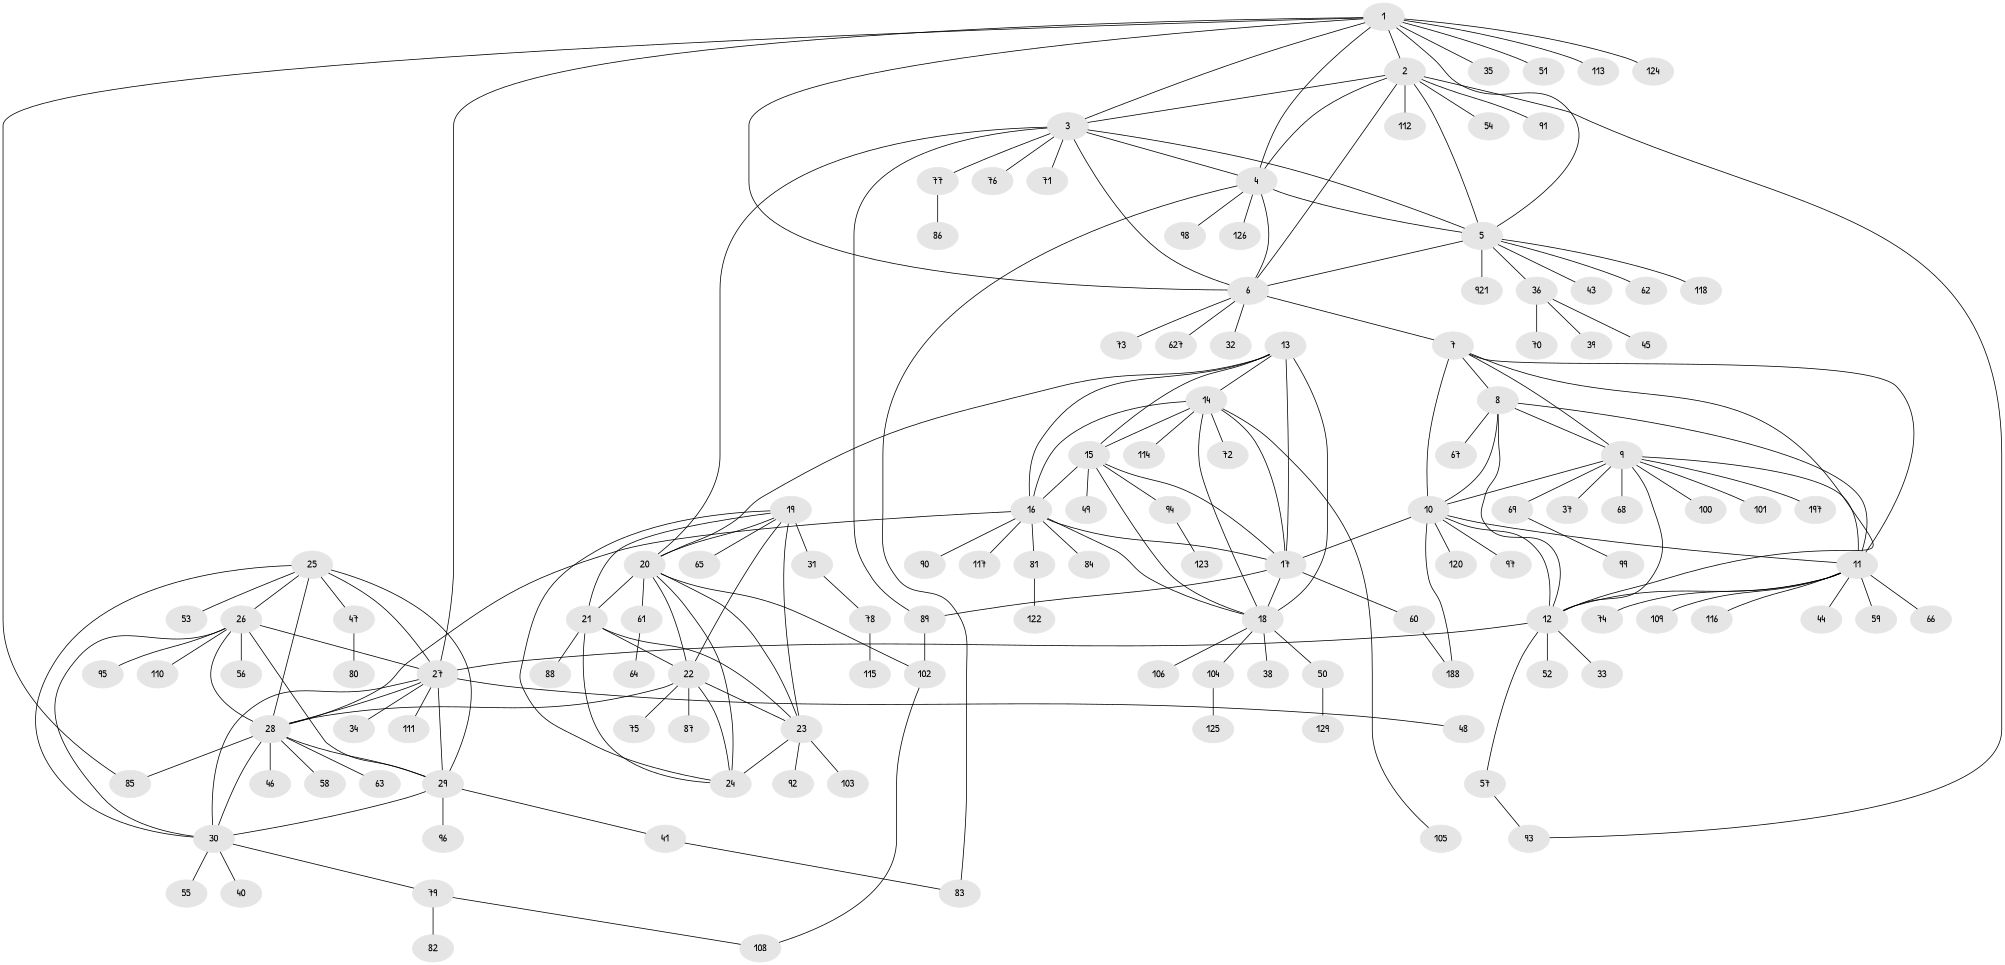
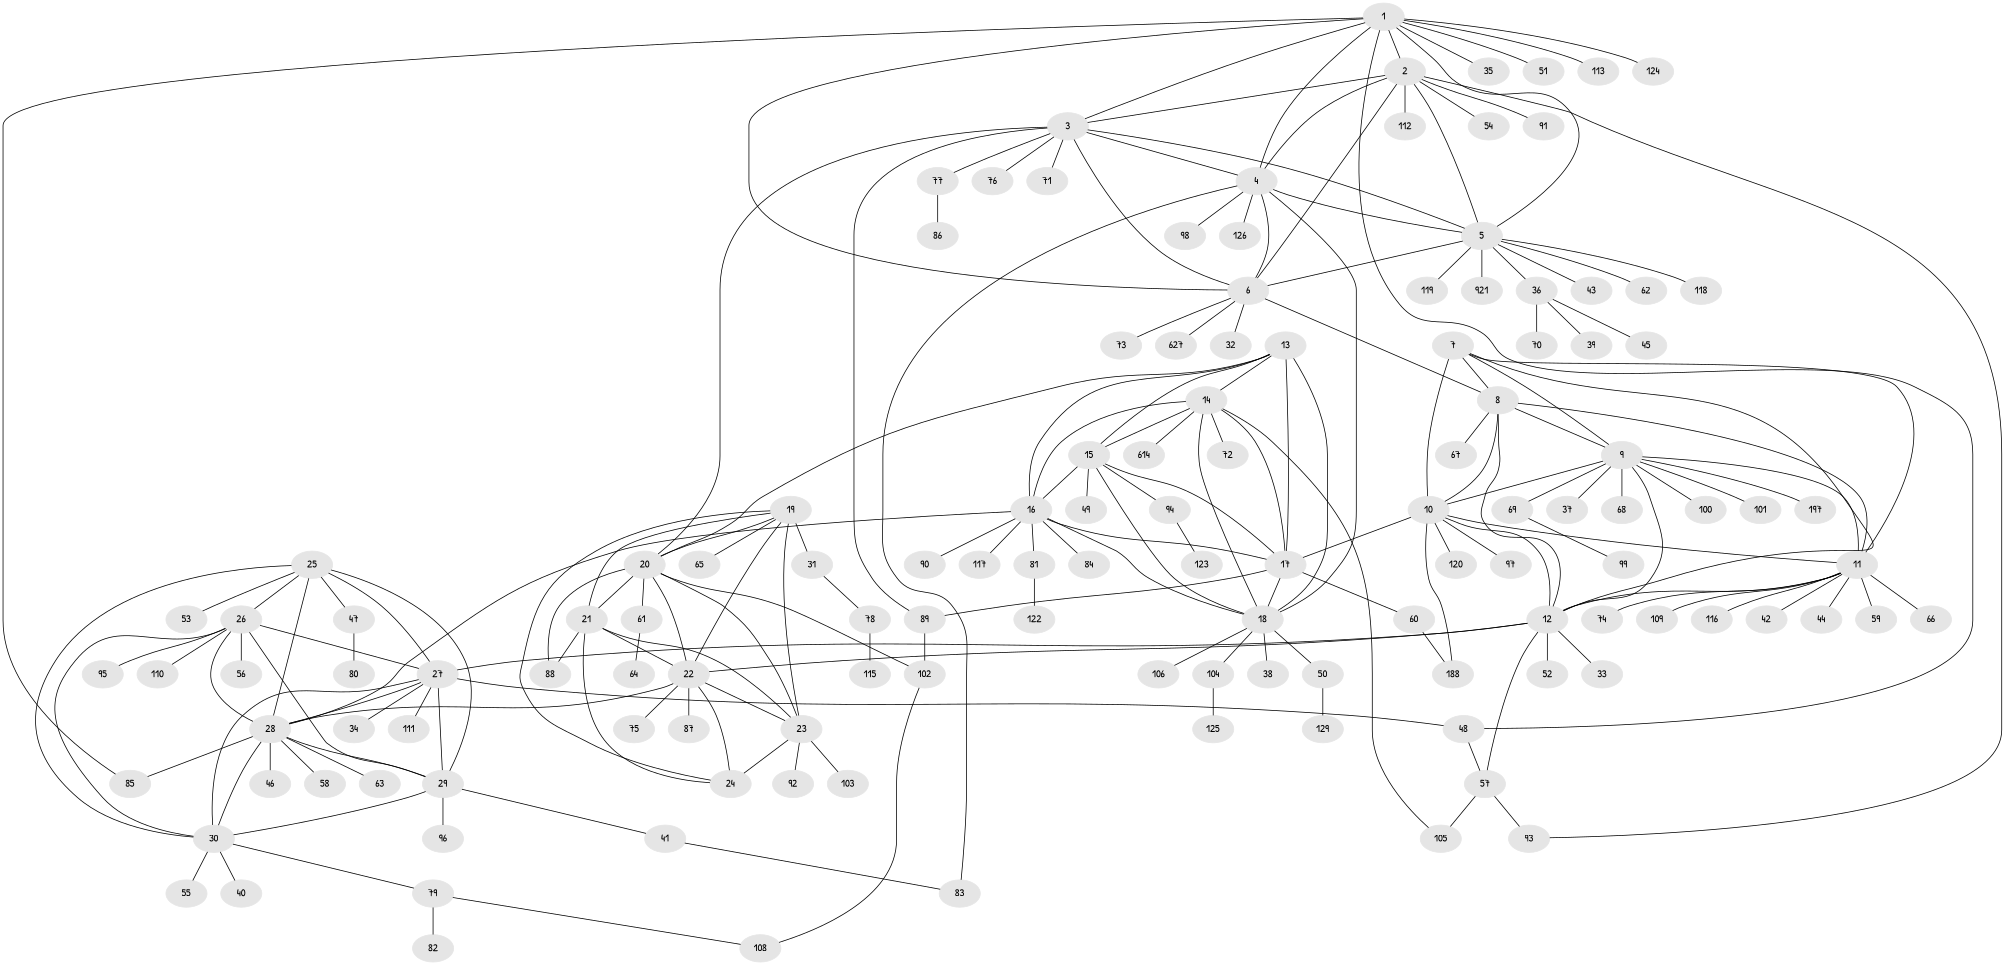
edge "1" -- "27": now "1" -- "48"
node "119": added
edge "6" -- "7": now "6" -- "8"
edge "4" -- "18": added
node "114": label "114" -> "614"
node "42": added
edge "12" -- "22": added
edge "20" -- "24": now "20" -- "88"
edge "48" -- "57": added
edge "57" -- "105": added
